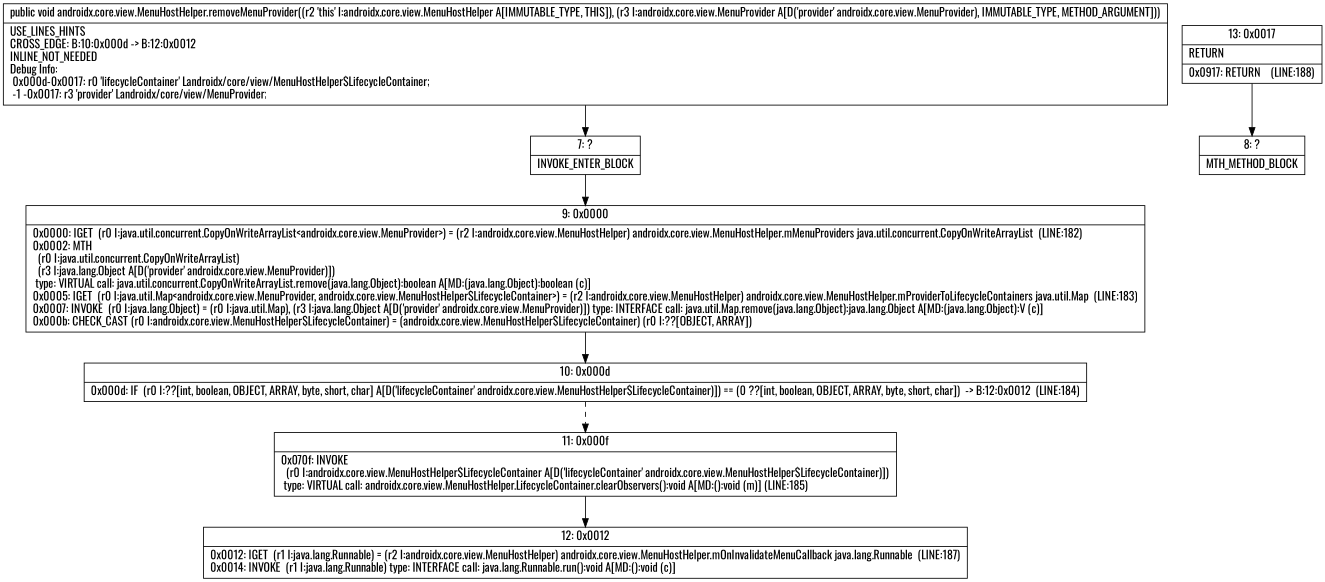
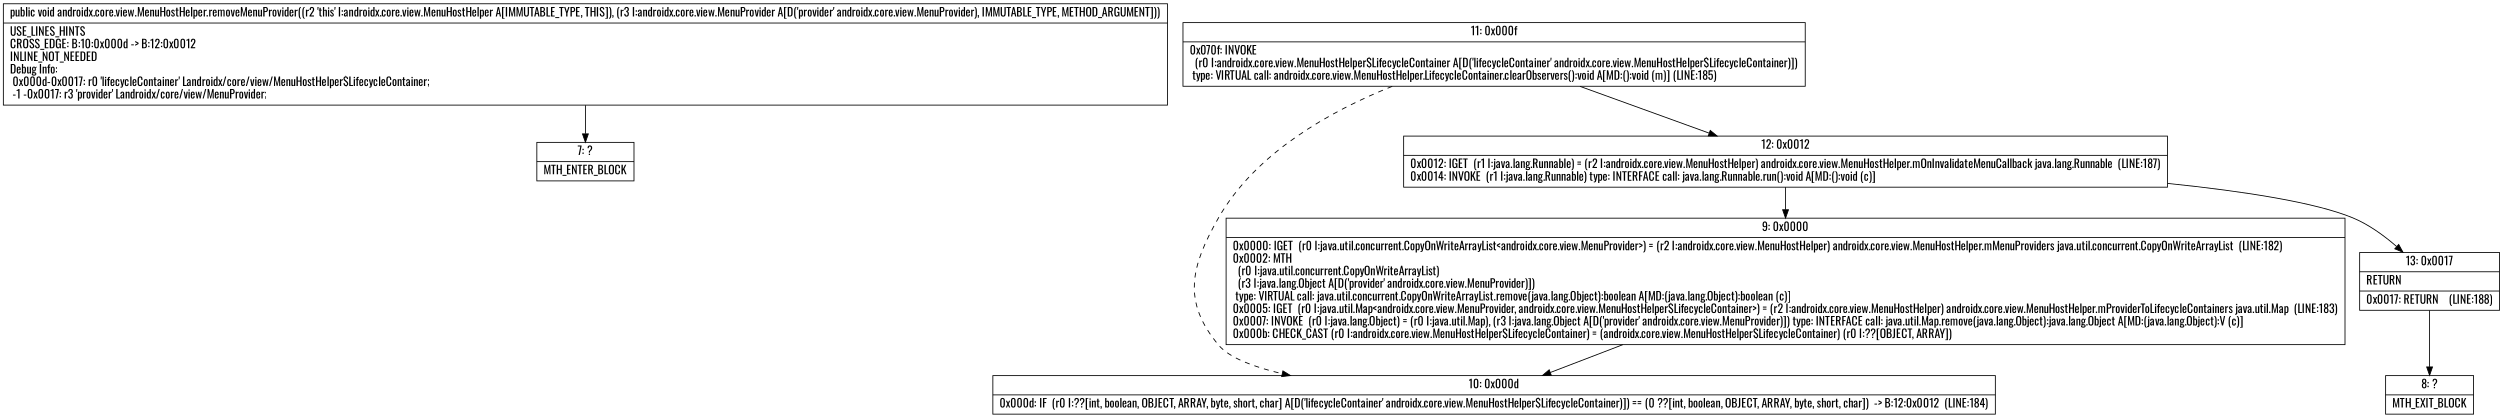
node "13: 0x0017": text "0x0917: RETURN    (LINE:188)" -> "0x0017: RETURN    (LINE:188)"
node "7: ?": text "INVOKE_ENTER_BLOCK" -> "MTH_ENTER_BLOCK"
node "8: ?": text "MTH_METHOD_BLOCK" -> "MTH_EXIT_BLOCK"
edge "7: ?" -> "9: 0x0000": now "12: 0x0012" -> "9: 0x0000"
edge "12: 0x0012" -> "13: 0x0017": added
edge "10: 0x000d" -> "11: 0x000f": reversed
